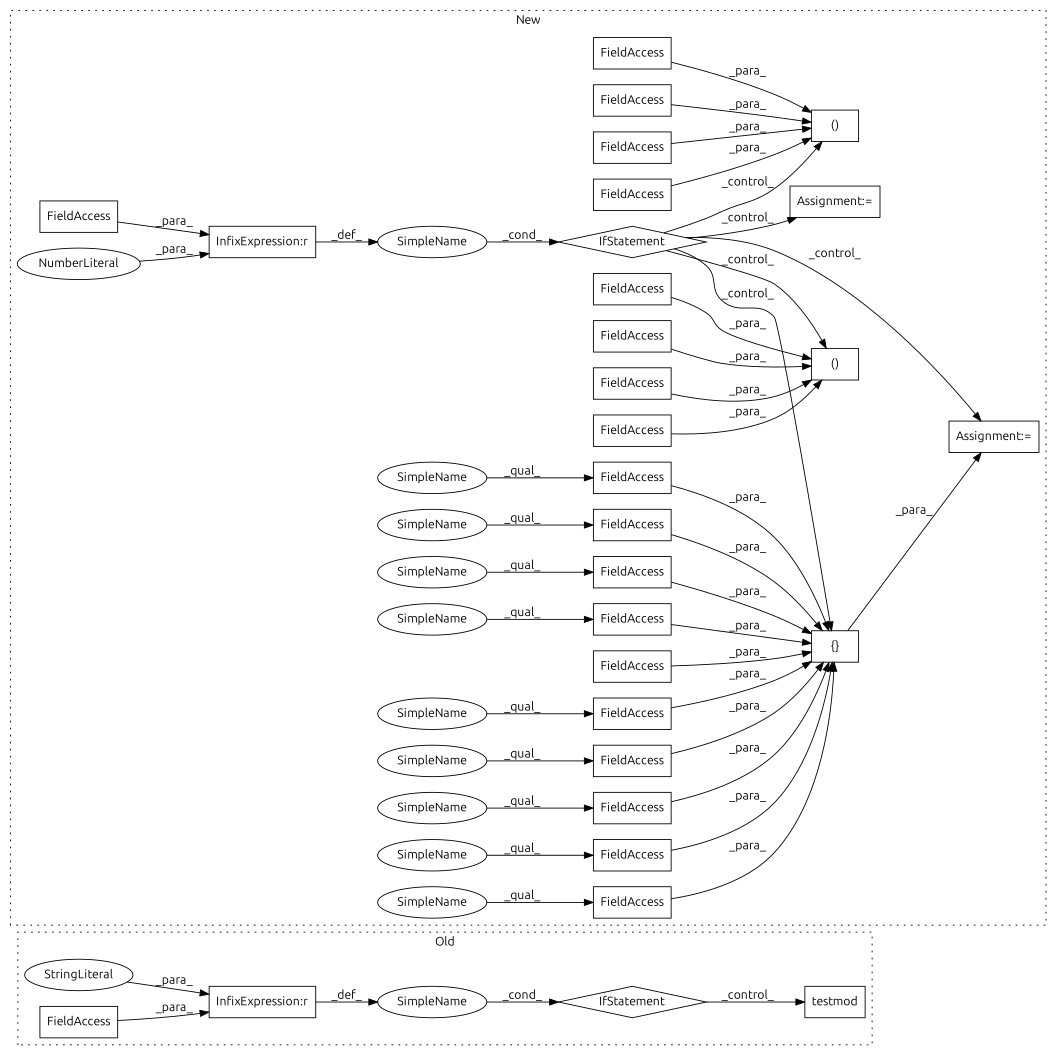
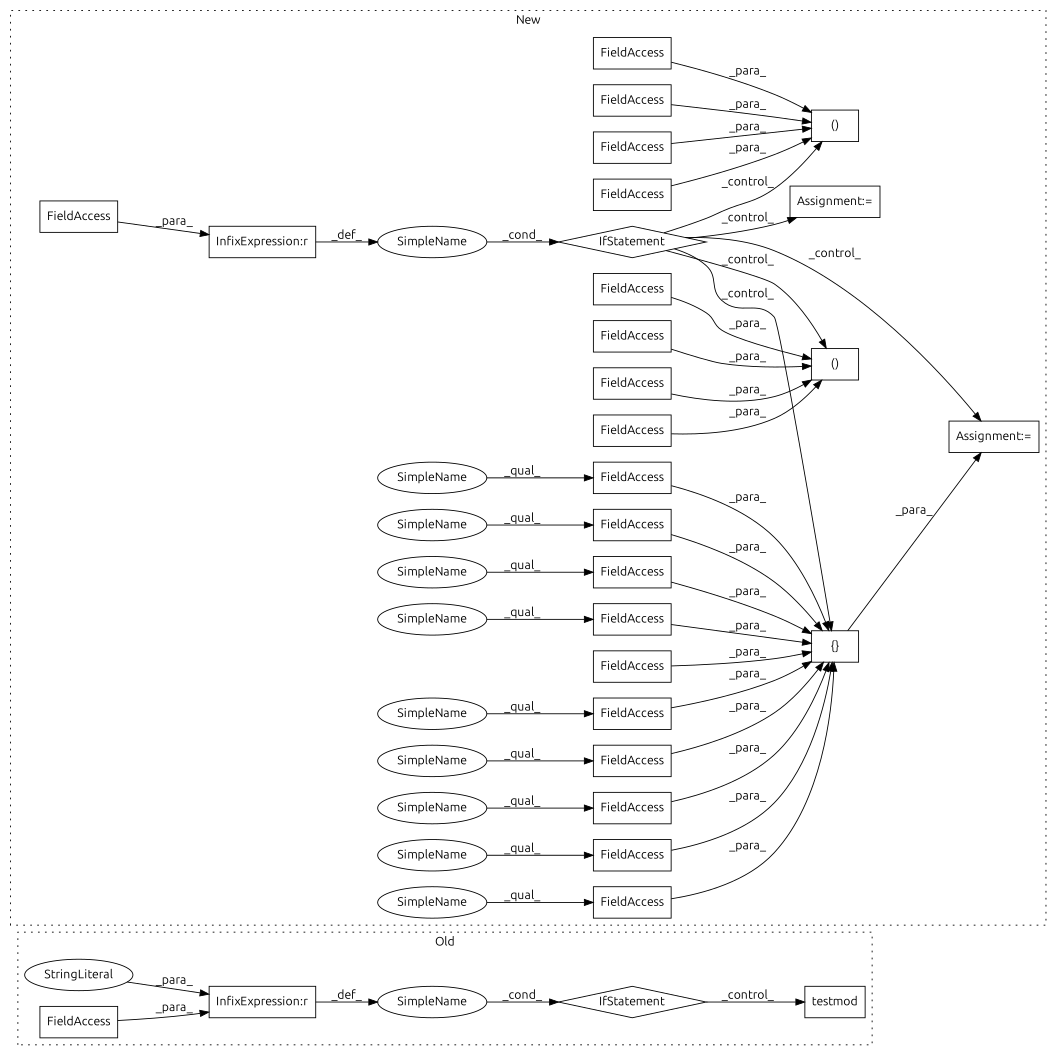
node "NumberLiteral": removed
